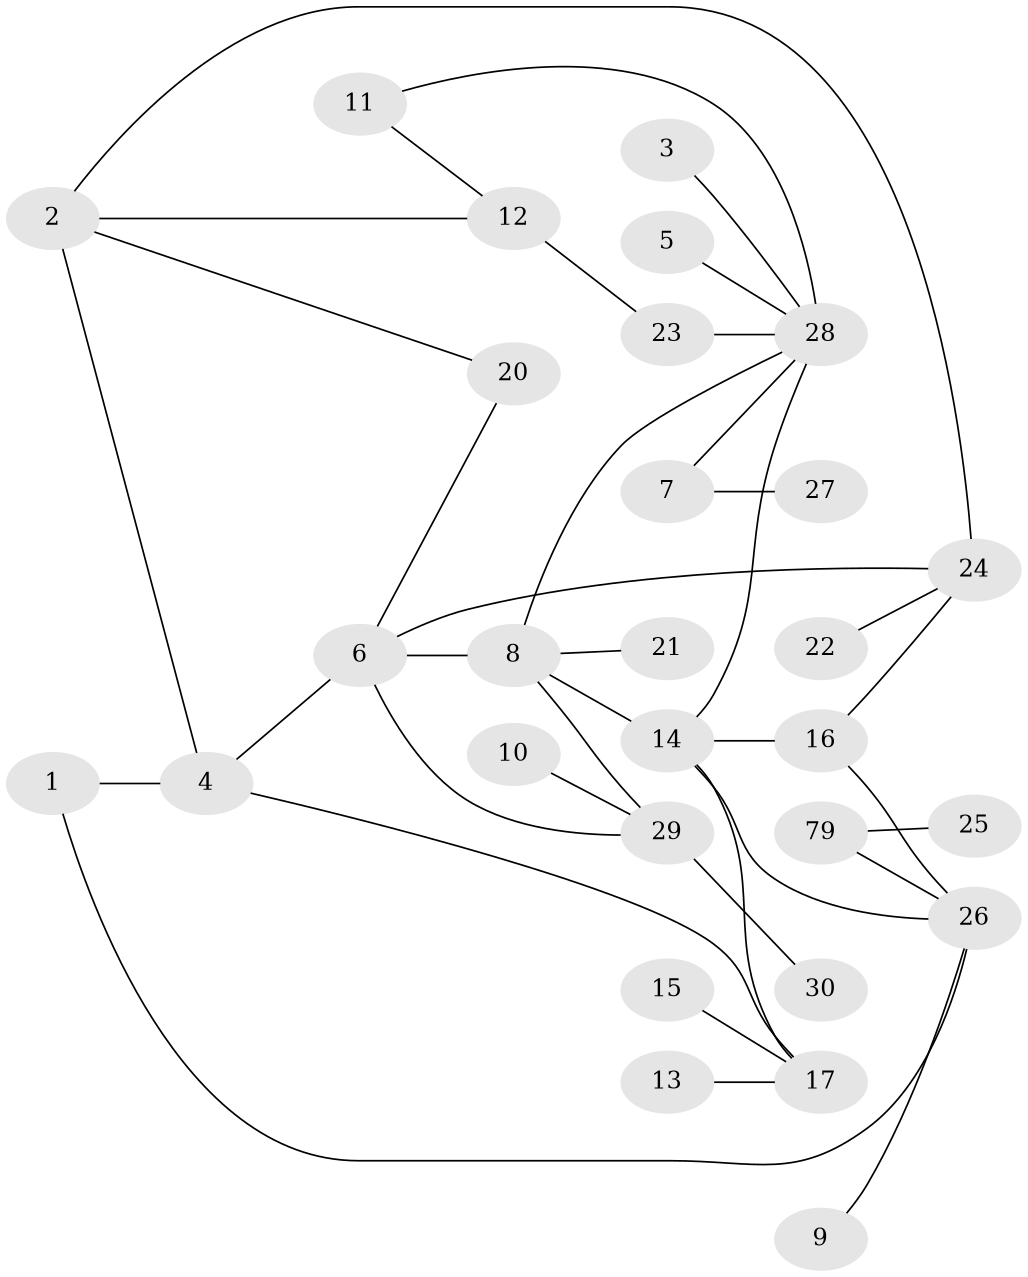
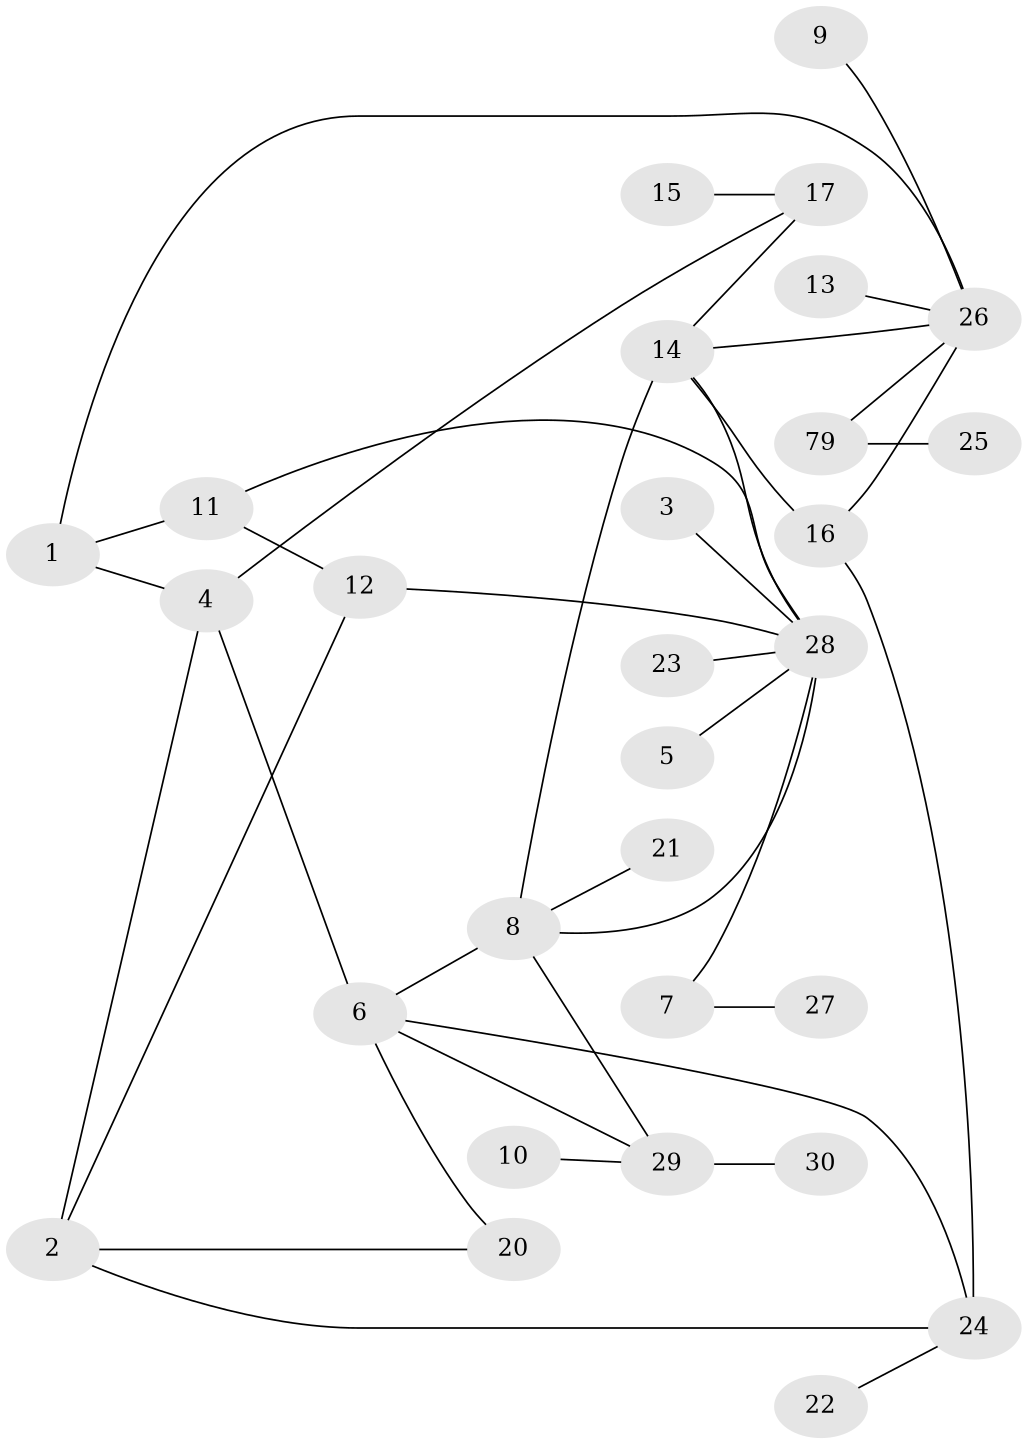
edge "12" -- "23": now "12" -- "28"
edge "11" -- "1": added
edge "13" -- "17": now "13" -- "26"
